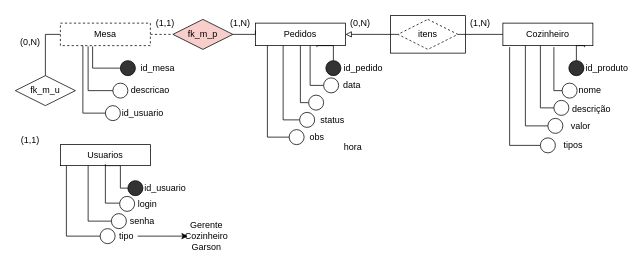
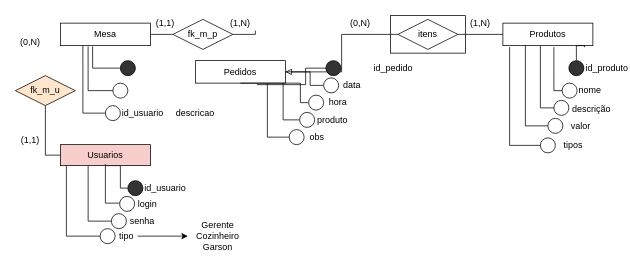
node "Mesa": style dashed -> solid
edge "Mesa" -- "fk_m_p": style dashed -> solid
node "fk_m_p": fillcolor #f8cecc -> #ffffff
node "Pedidos": moved (300, 34) -> (240, 72)
node "itens": style dashed -> solid
node "Cozinheiro": label "Cozinheiro" -> "Produtos"
edge "Mesa" -- "fk_m_u": removed
node "id_mesa": removed
node "id_pedido": moved (363, 68) -> (393, 68)
node "fk_m_u": fillcolor #ffffff -> #ffe6cc
node "descricao": moved (150, 90) -> (195, 113)
node "status": label "status" -> "produto"
edge "fk_m_u" -- "Usuarios": added
node "hora": moved (353, 147) -> (338, 102)
node "Usuarios": fillcolor #ffffff -> #f8cecc
node "Gerente Cozinheiro Garson": moved (207, 236) -> (218, 236)
